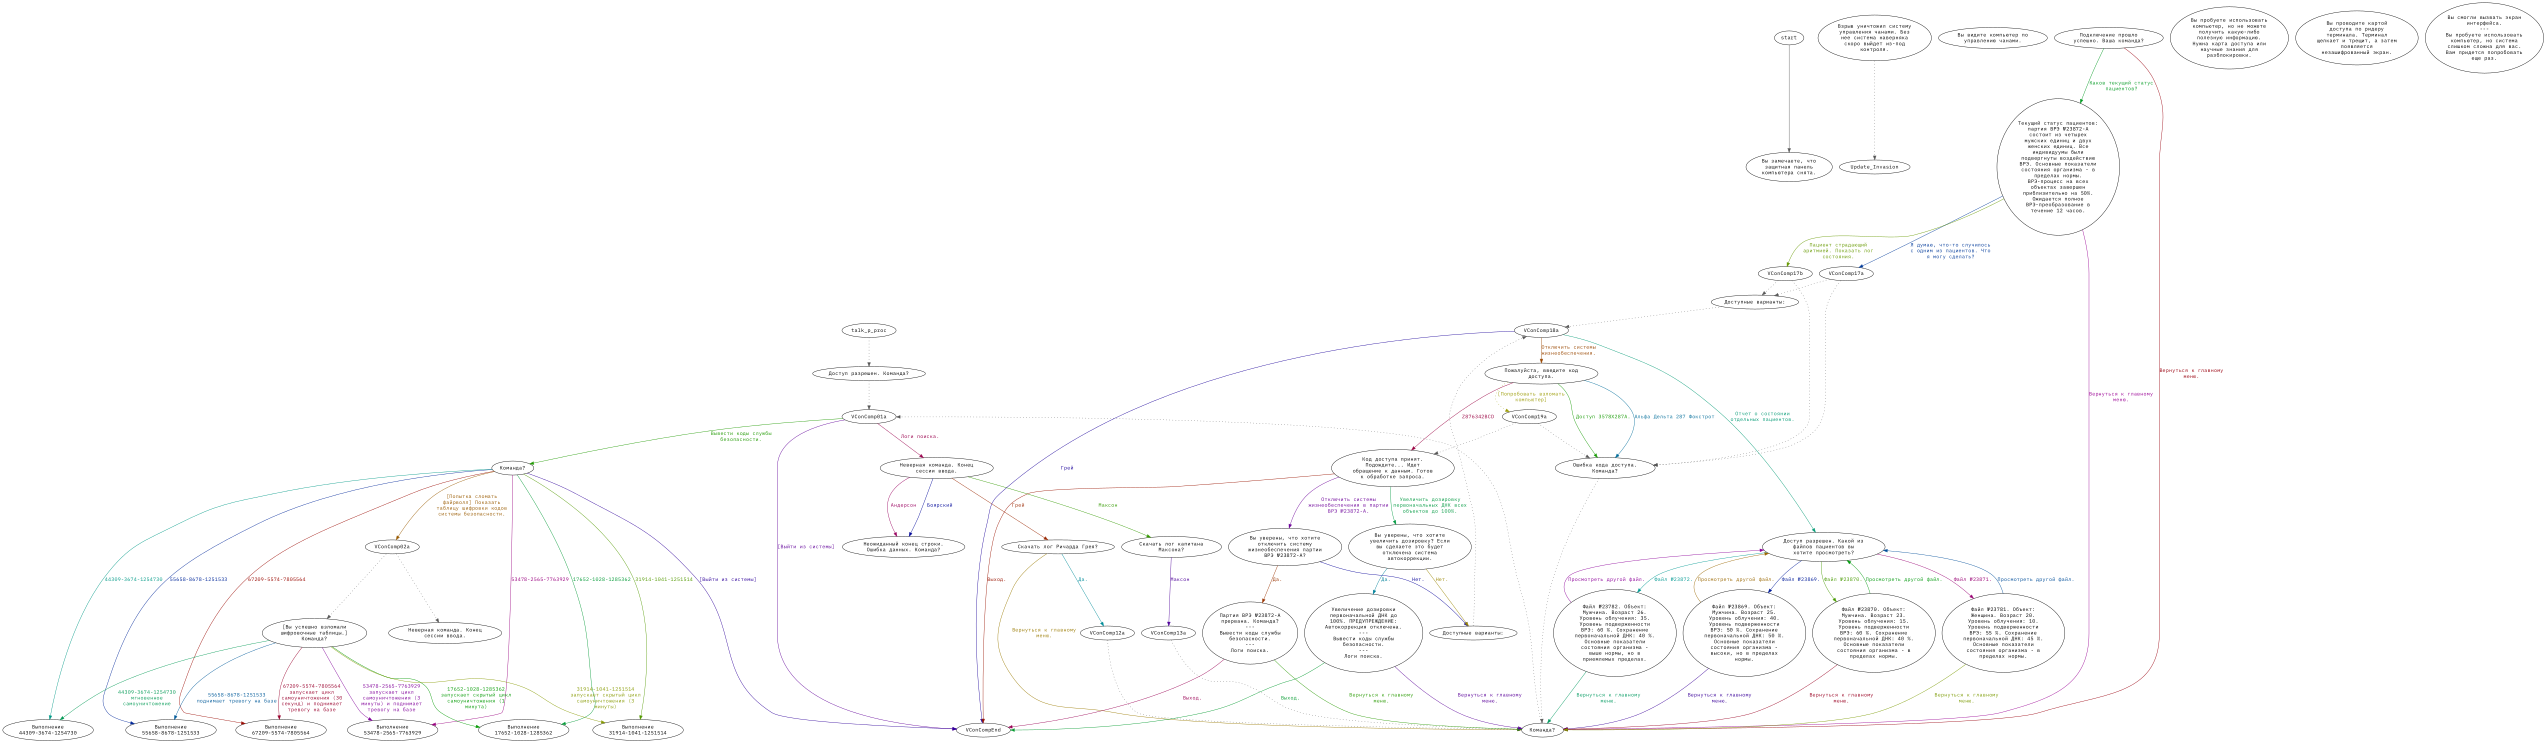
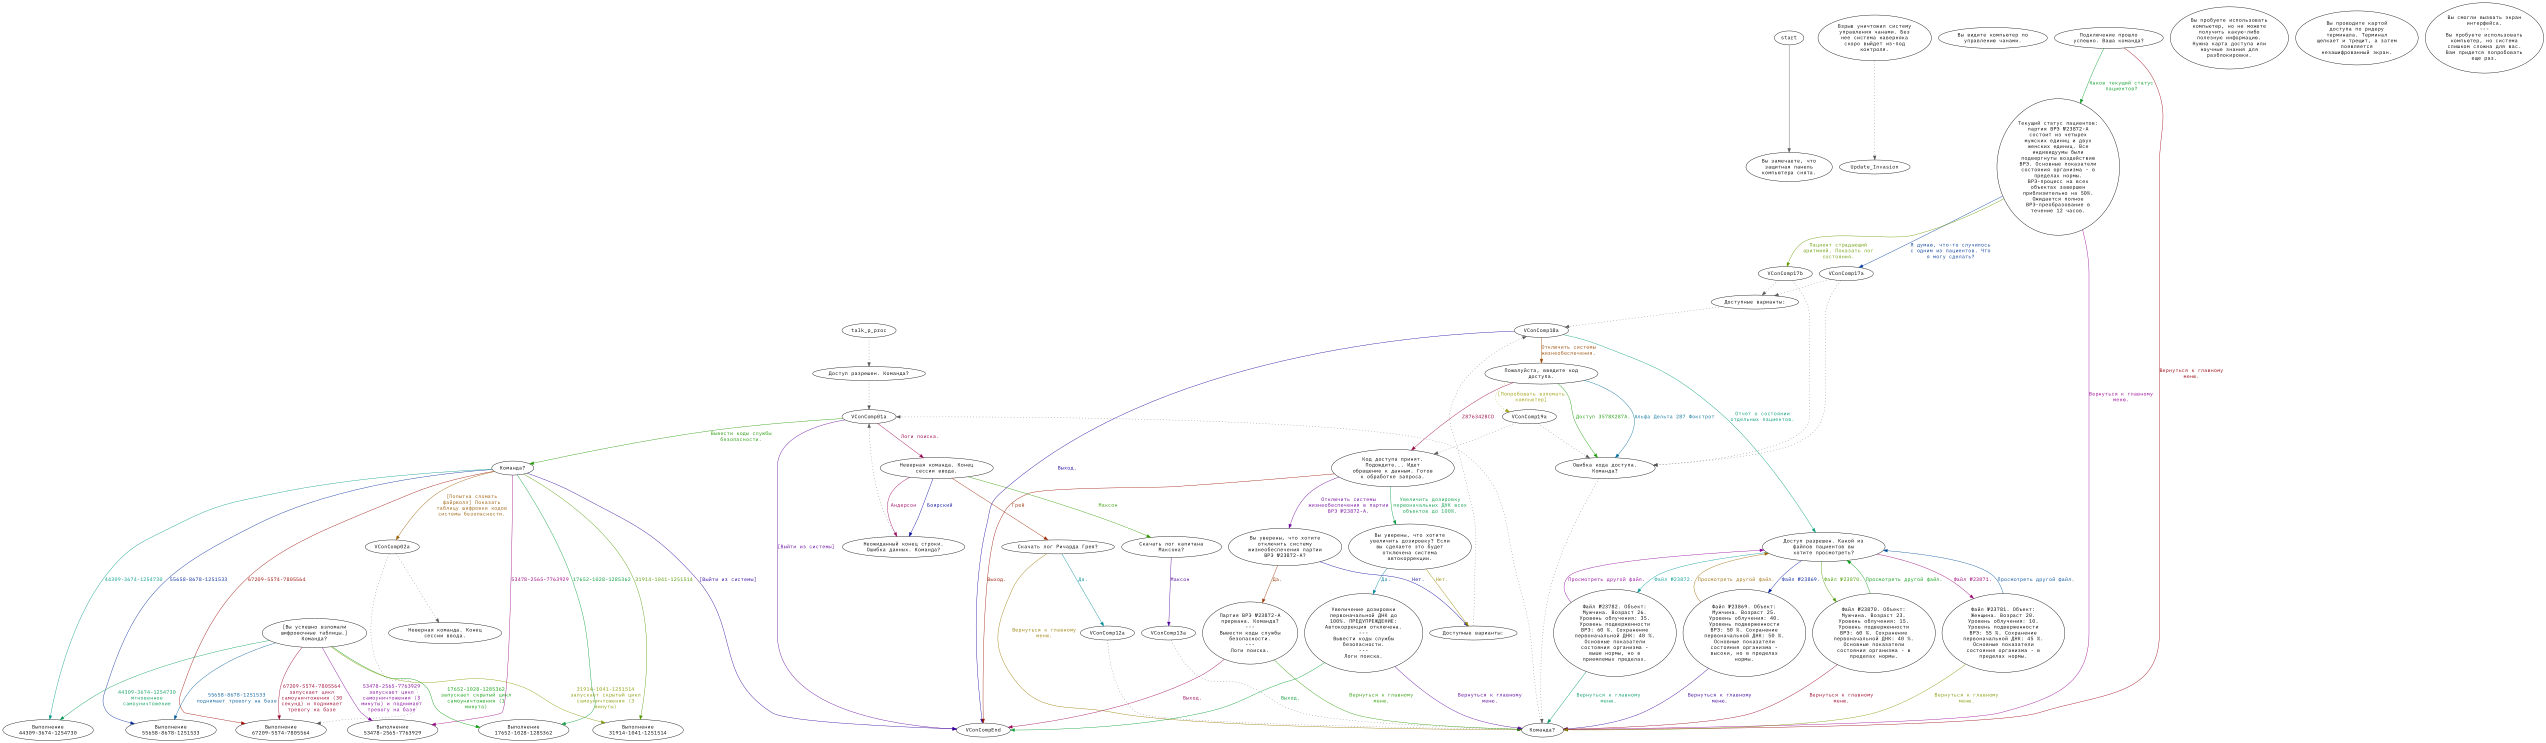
edge "VConComp18a" -> "VConCompEnd": label "Грей" -> "Выход."
edge "Неожиданный конец строки. Ошибка данных. Команда?" -> "VConComp01a": added
edge "VConComp02a" -> "[Вы успешно взломали шифровочные таблицы.] Команда?": now "VConComp02a" -> "Выполнение 67209-5574-7805564"
